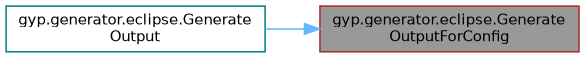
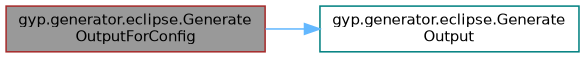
edge "gyp.generator.eclipse.Generate Output" -> "gyp.generator.eclipse.Generate OutputForConfig": reversed
